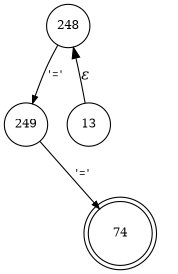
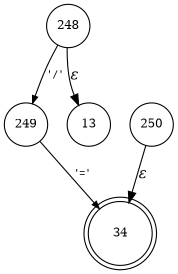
edge "248" -> "249": label "'='" -> "'/'"
edge "13" -> "248": reversed
node "250": added
node "74": label "74" -> "34"
